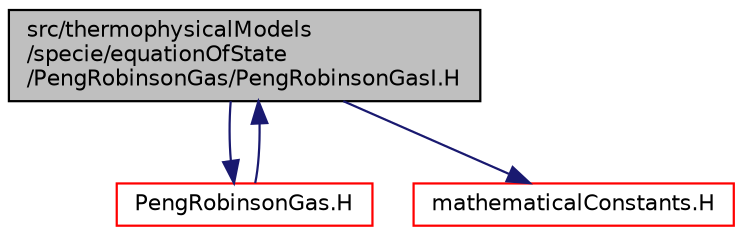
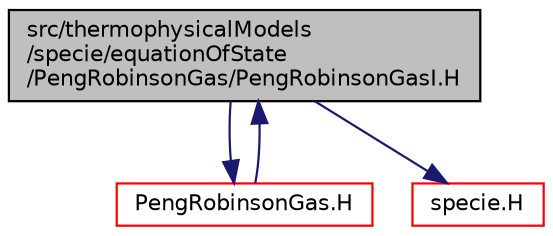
node "mathematicalConstants.H": label "mathematicalConstants.H" -> "specie.H"
